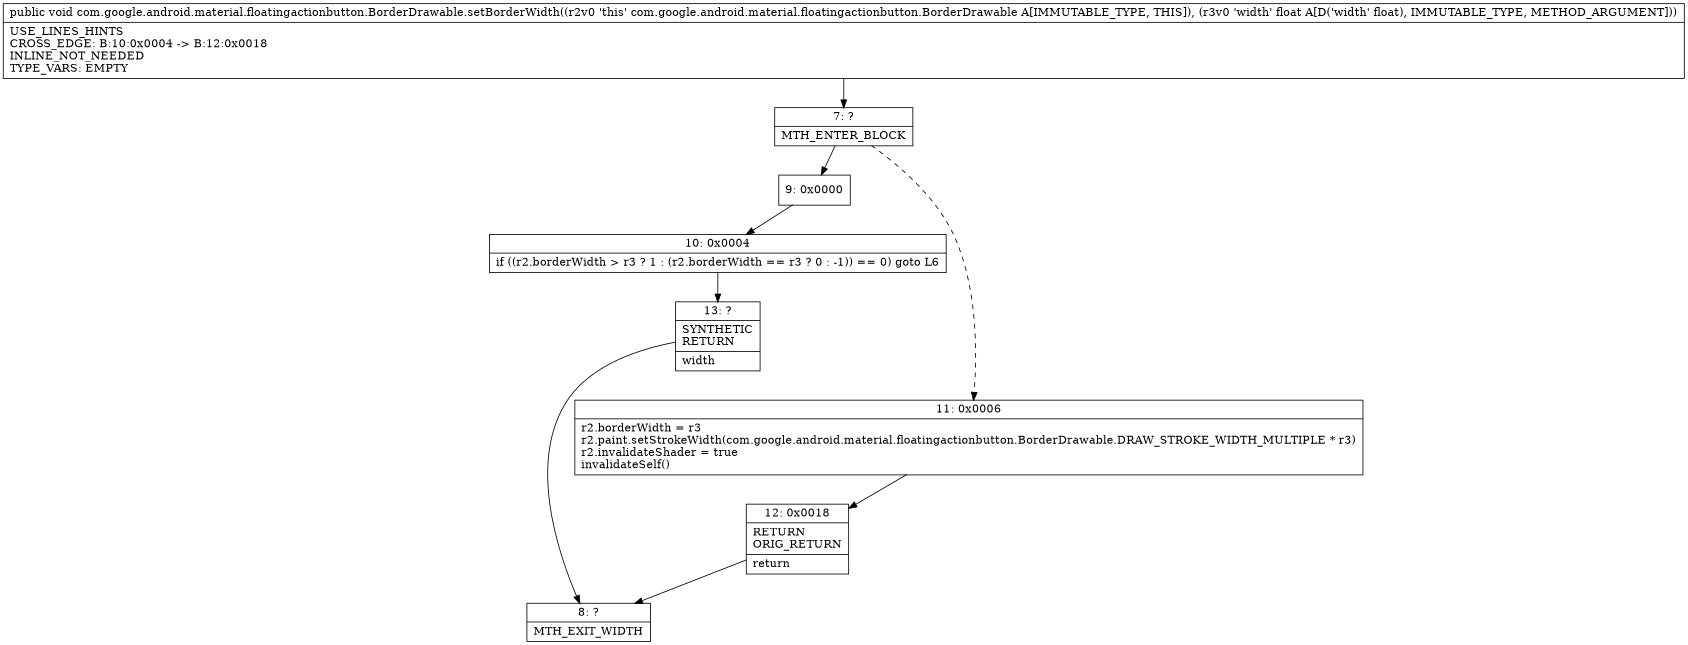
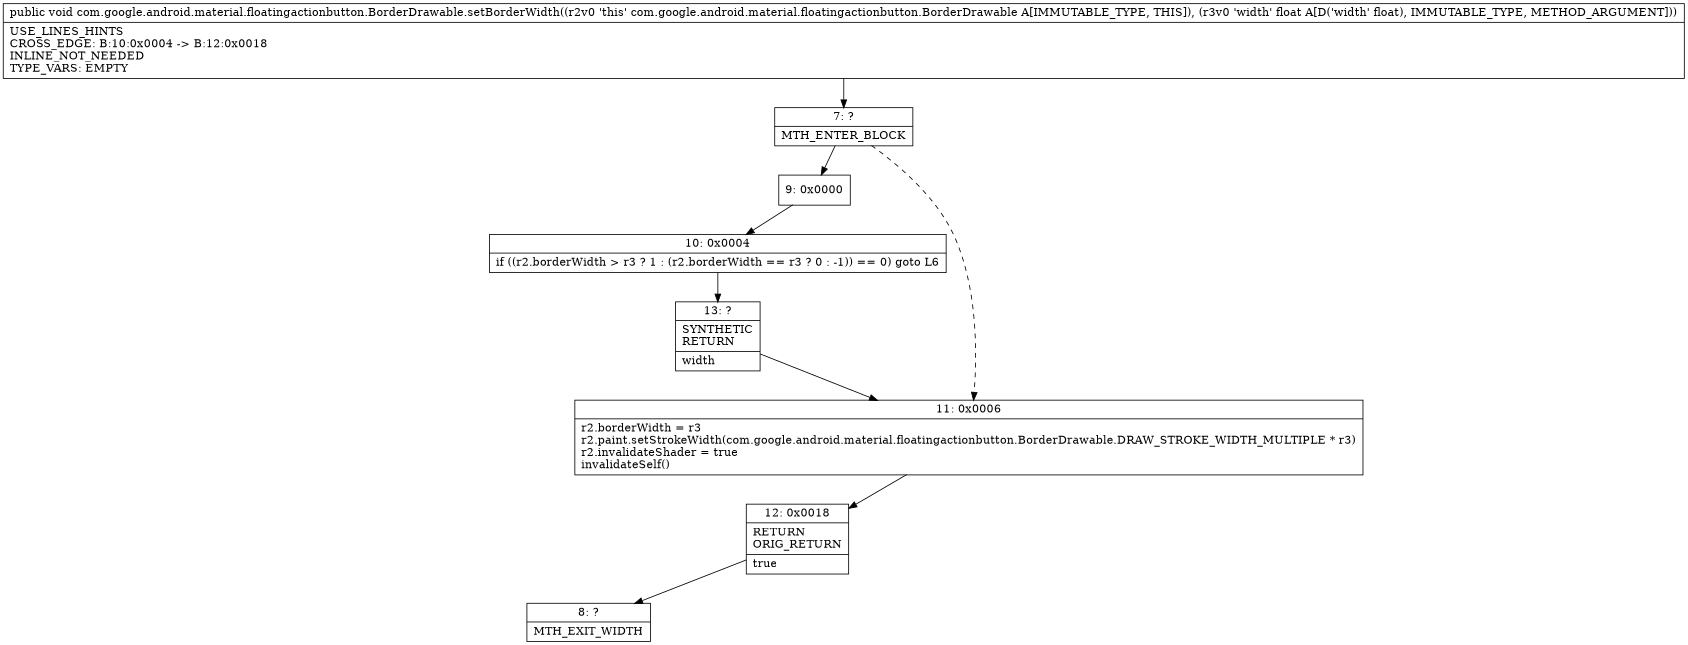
edge "13: ?" -> "8: ?": now "13: ?" -> "11: 0x0006"
node "12: 0x0018": text "return" -> "true"
